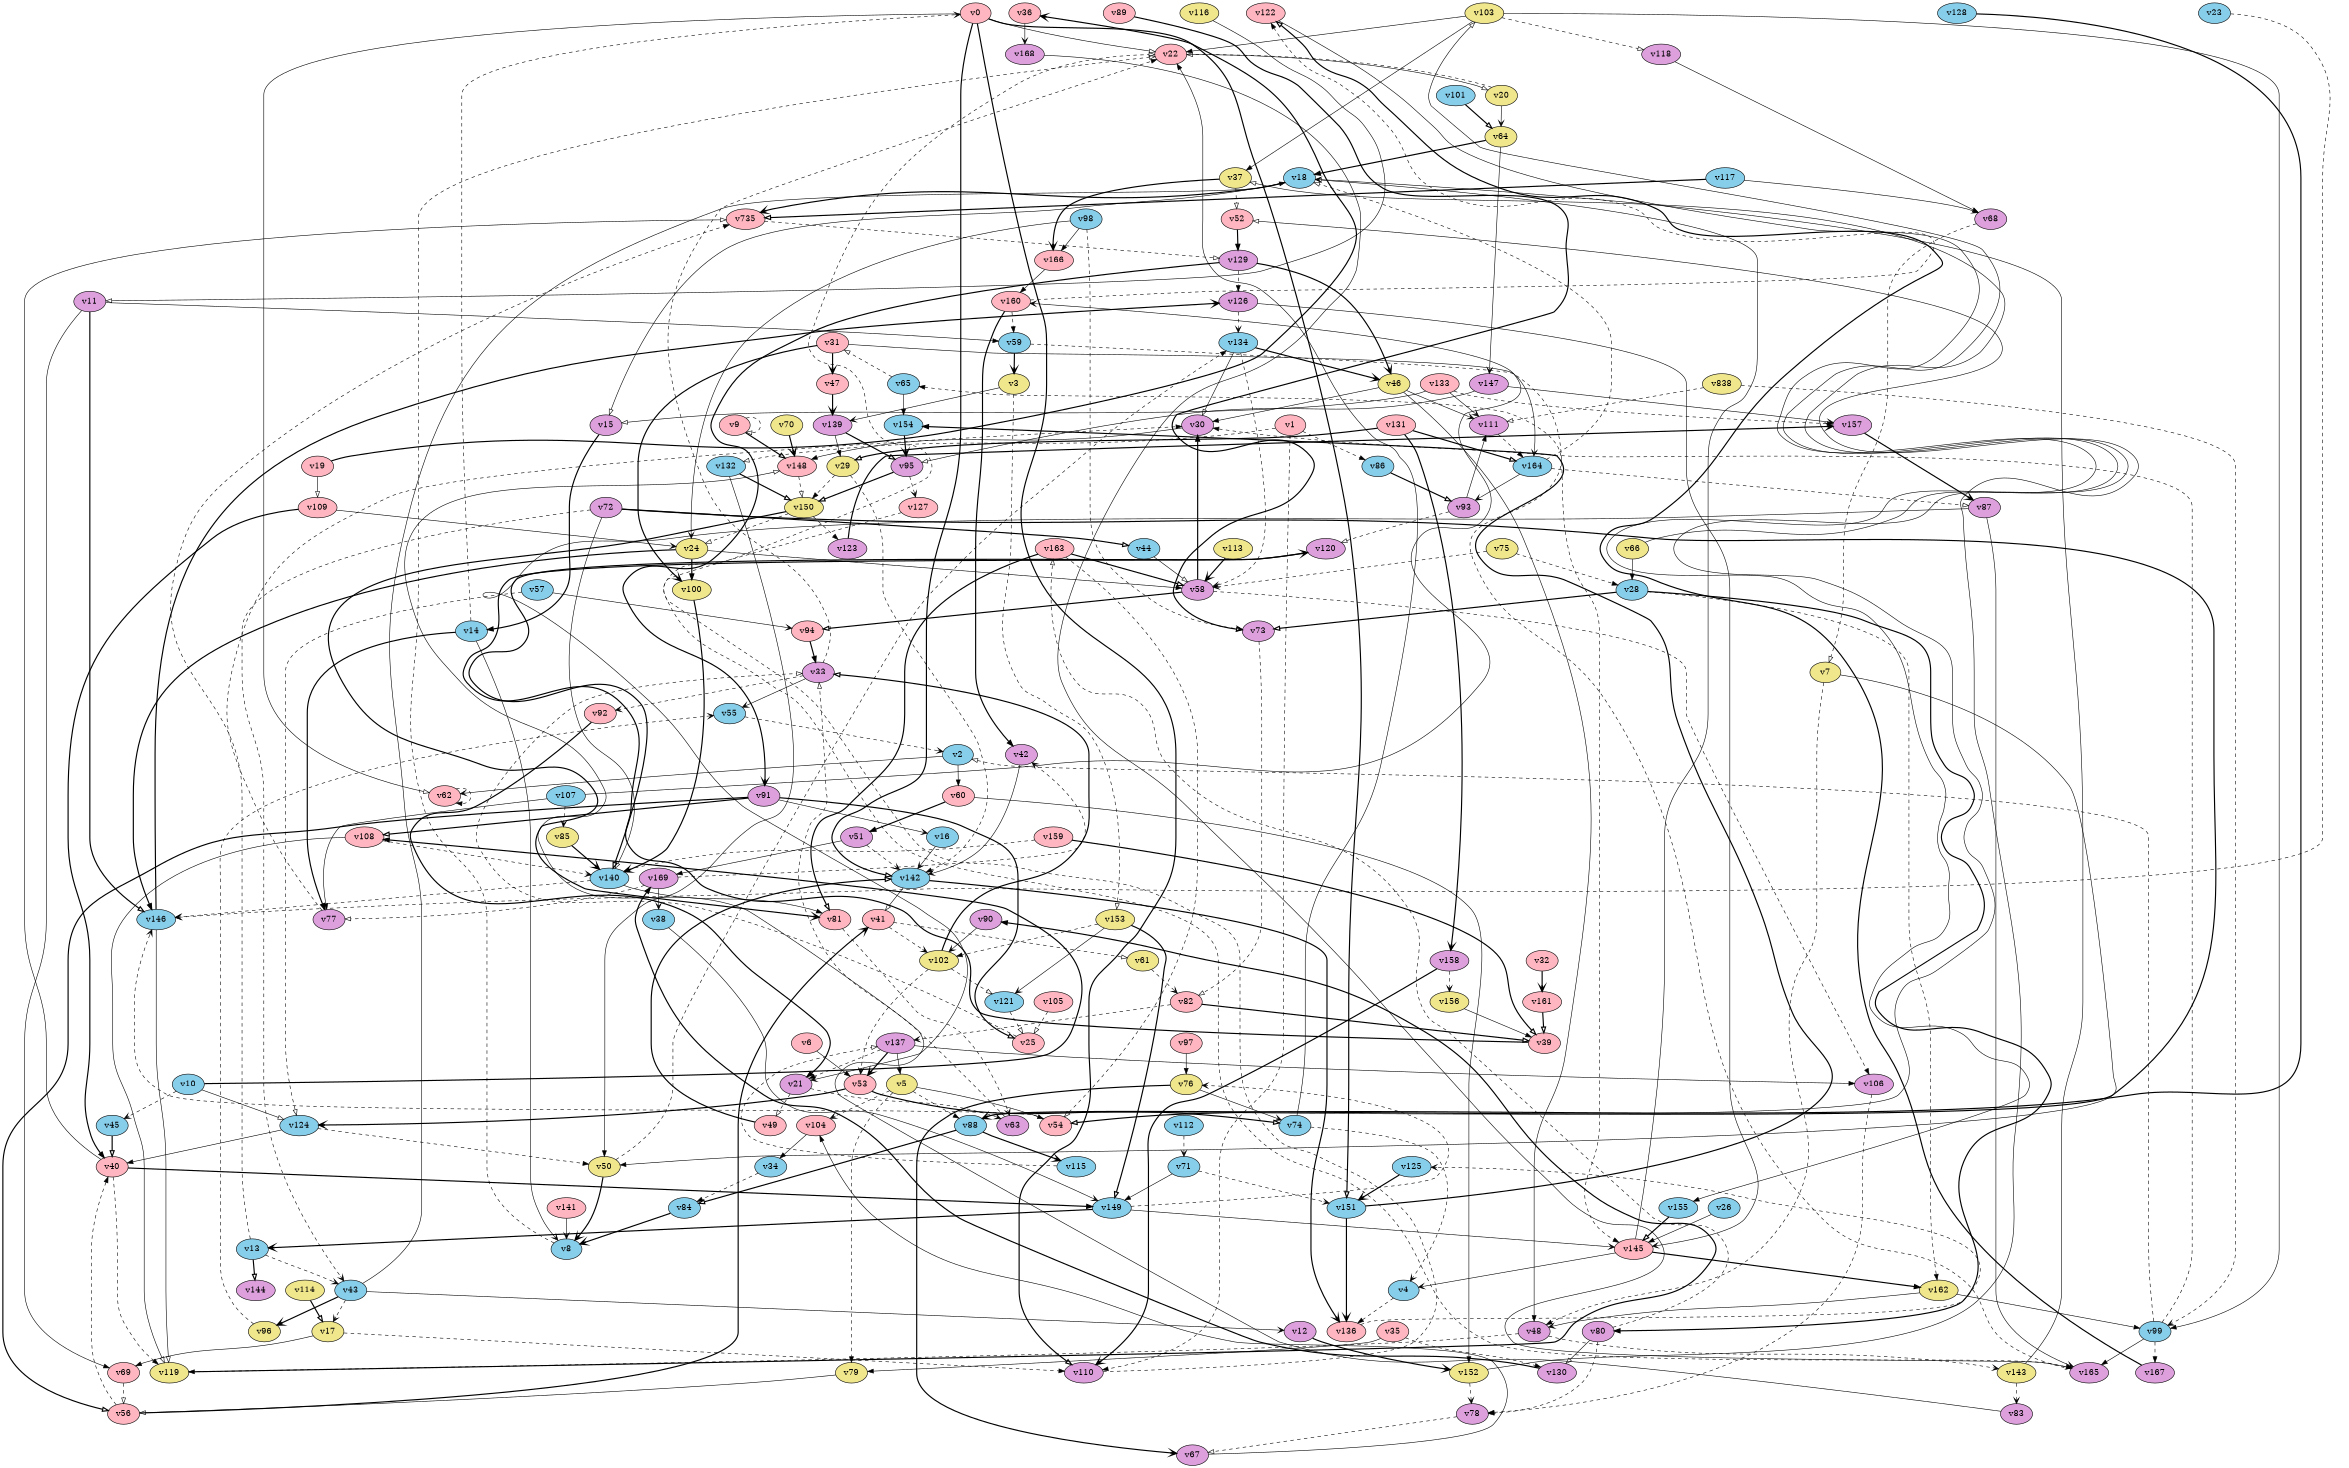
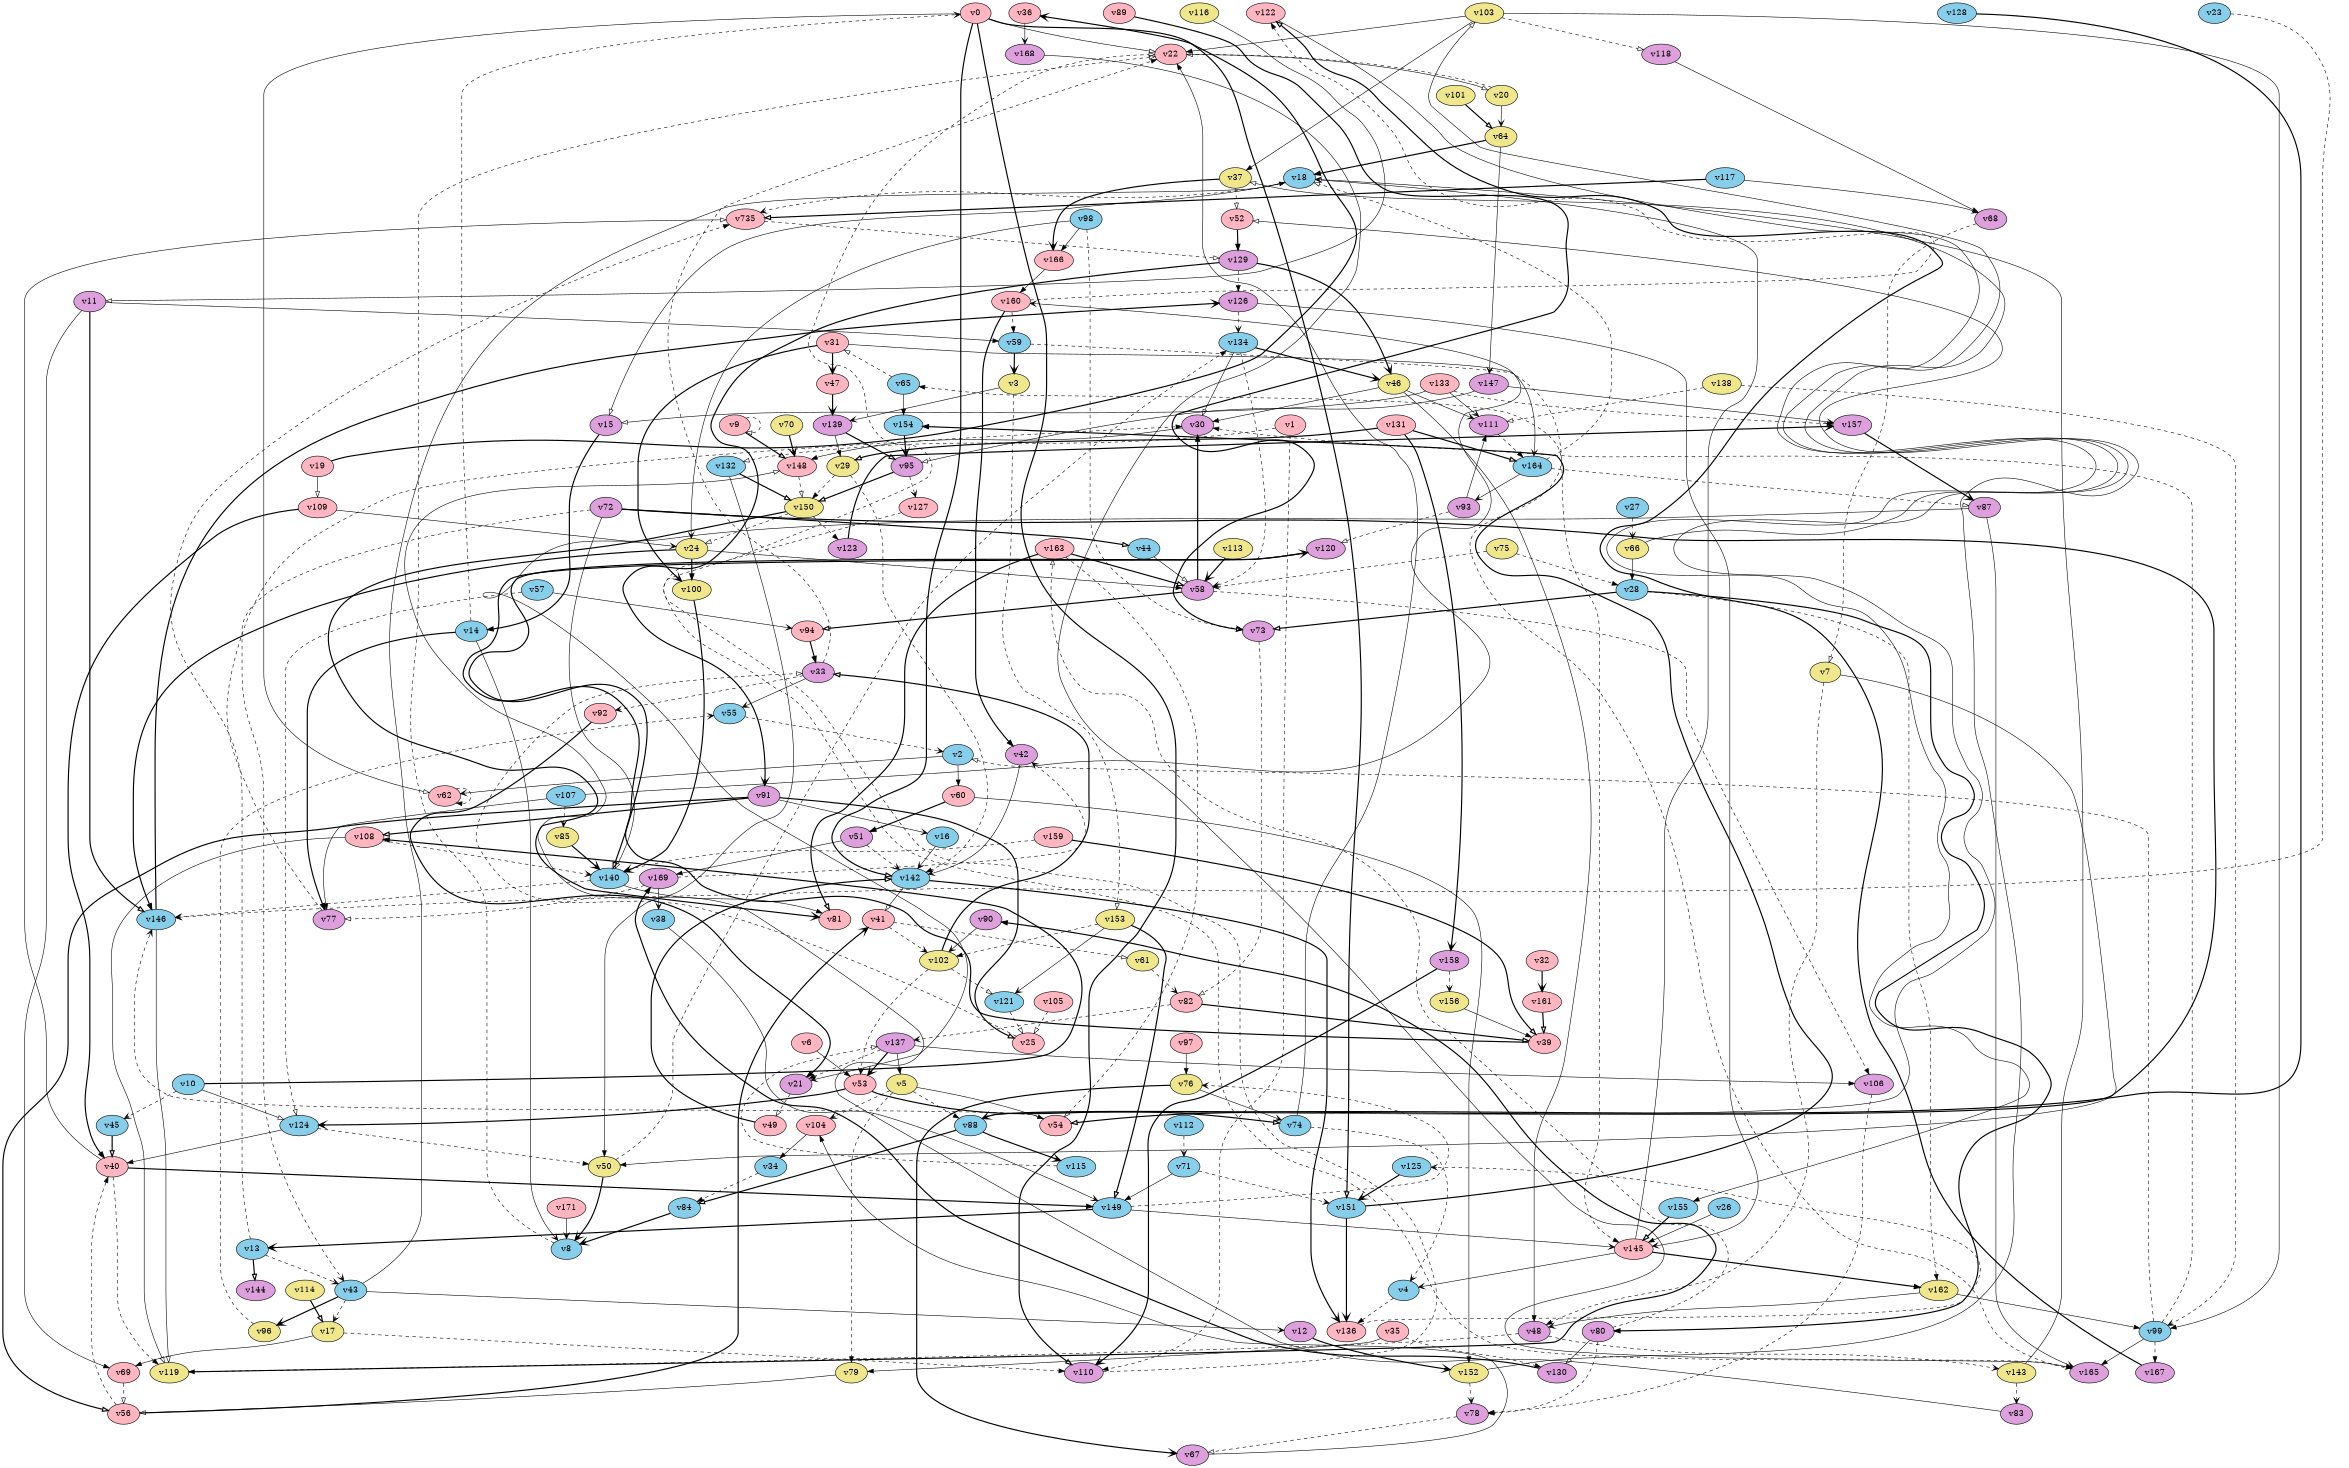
node "v101": fillcolor skyblue -> khaki
edge "v18" -> "v735": style bold -> dashed
node "v838": label "v838" -> "v138"
node "v86": removed
node "v27": added
node "v63": removed
node "v141": label "v141" -> "v171"
